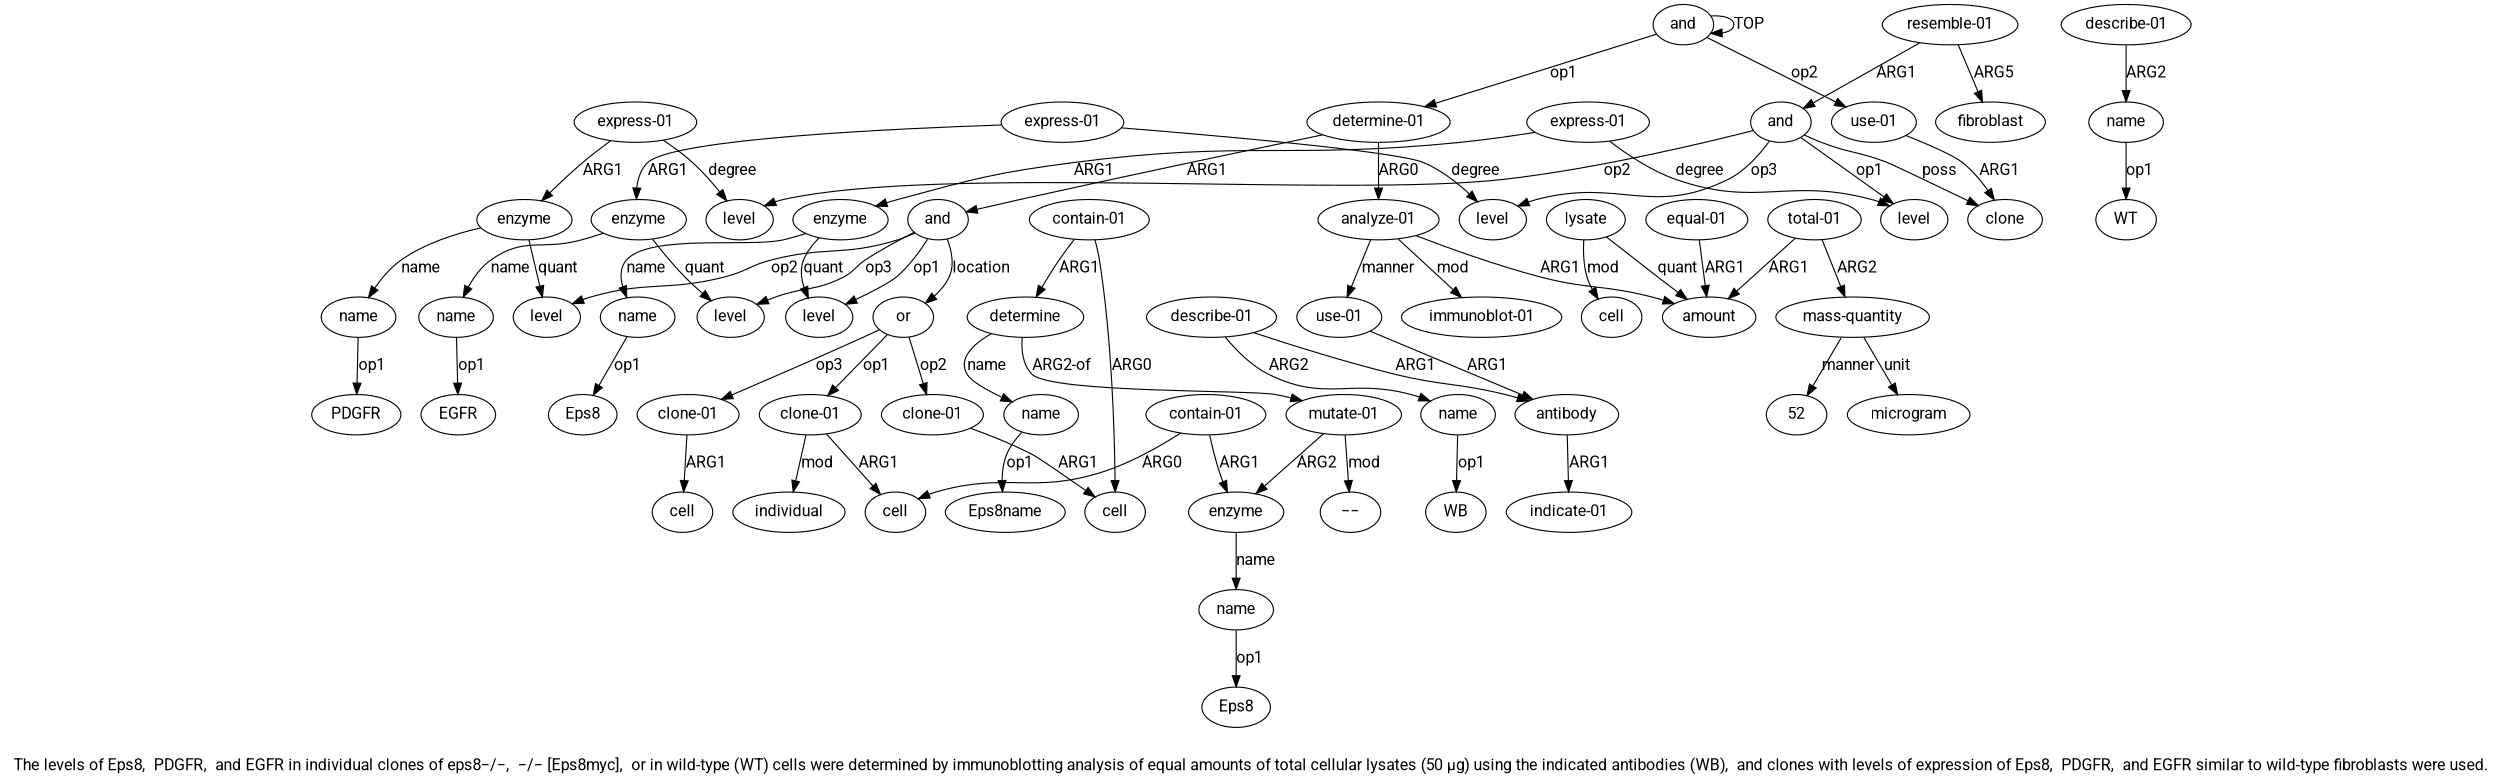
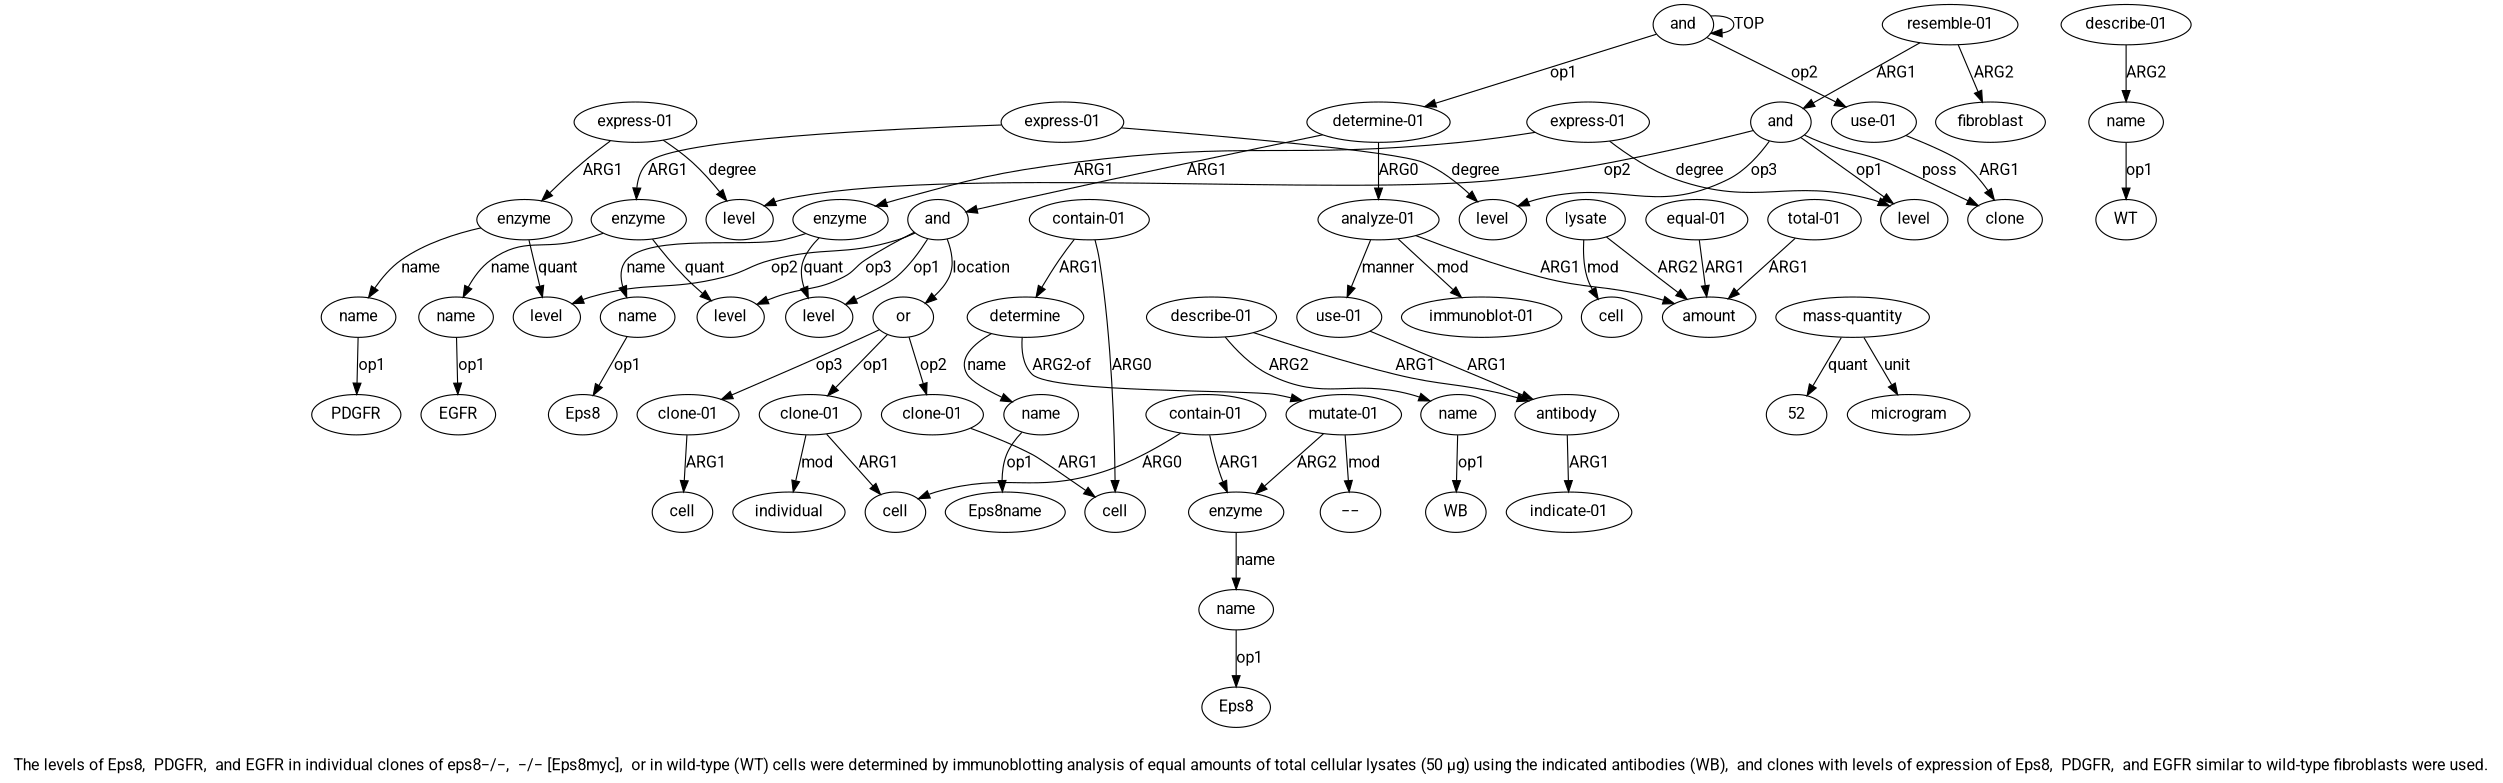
edge "resemble-01" -> "fibroblast": label "ARG5" -> "ARG2"
edge "total-01" -> "mass-quantity": removed, label "ARG2"
edge "lysate" -> "amount": label "quant" -> "ARG2"
edge "mass-quantity" -> "52": label "manner" -> "quant"
